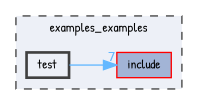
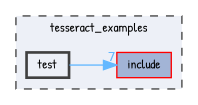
cluster "examples_examples": label "examples_examples" -> "tesseract_examples"
